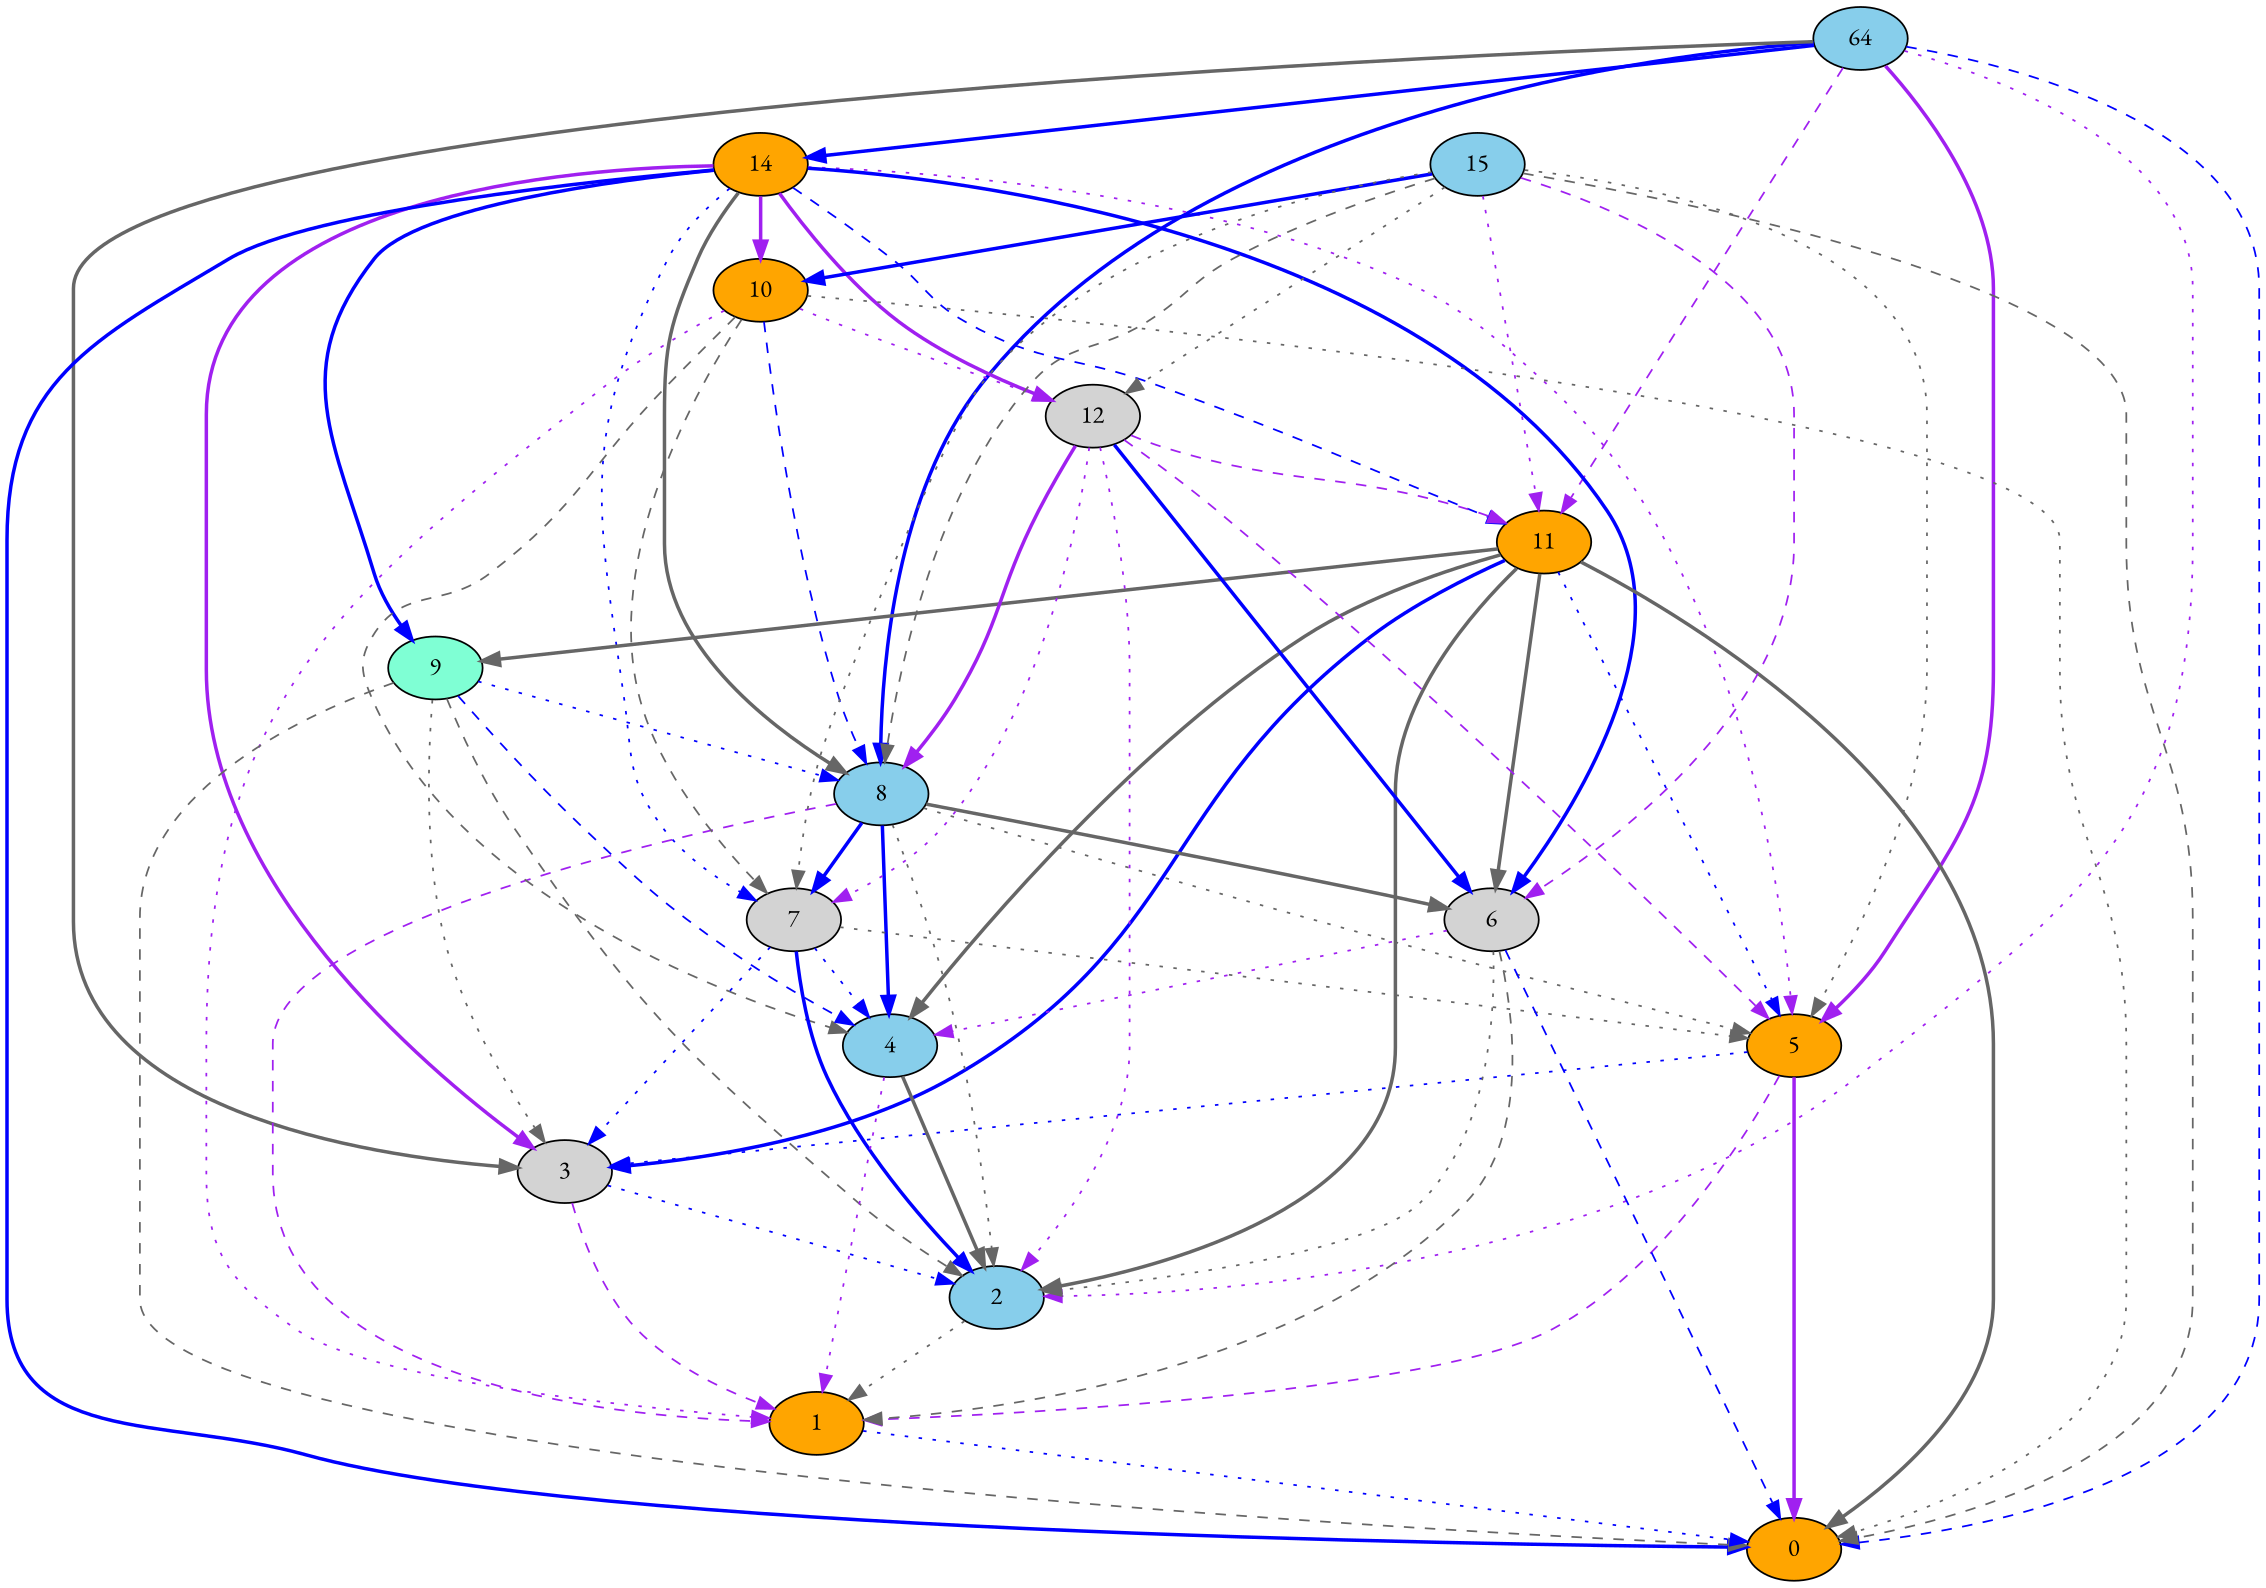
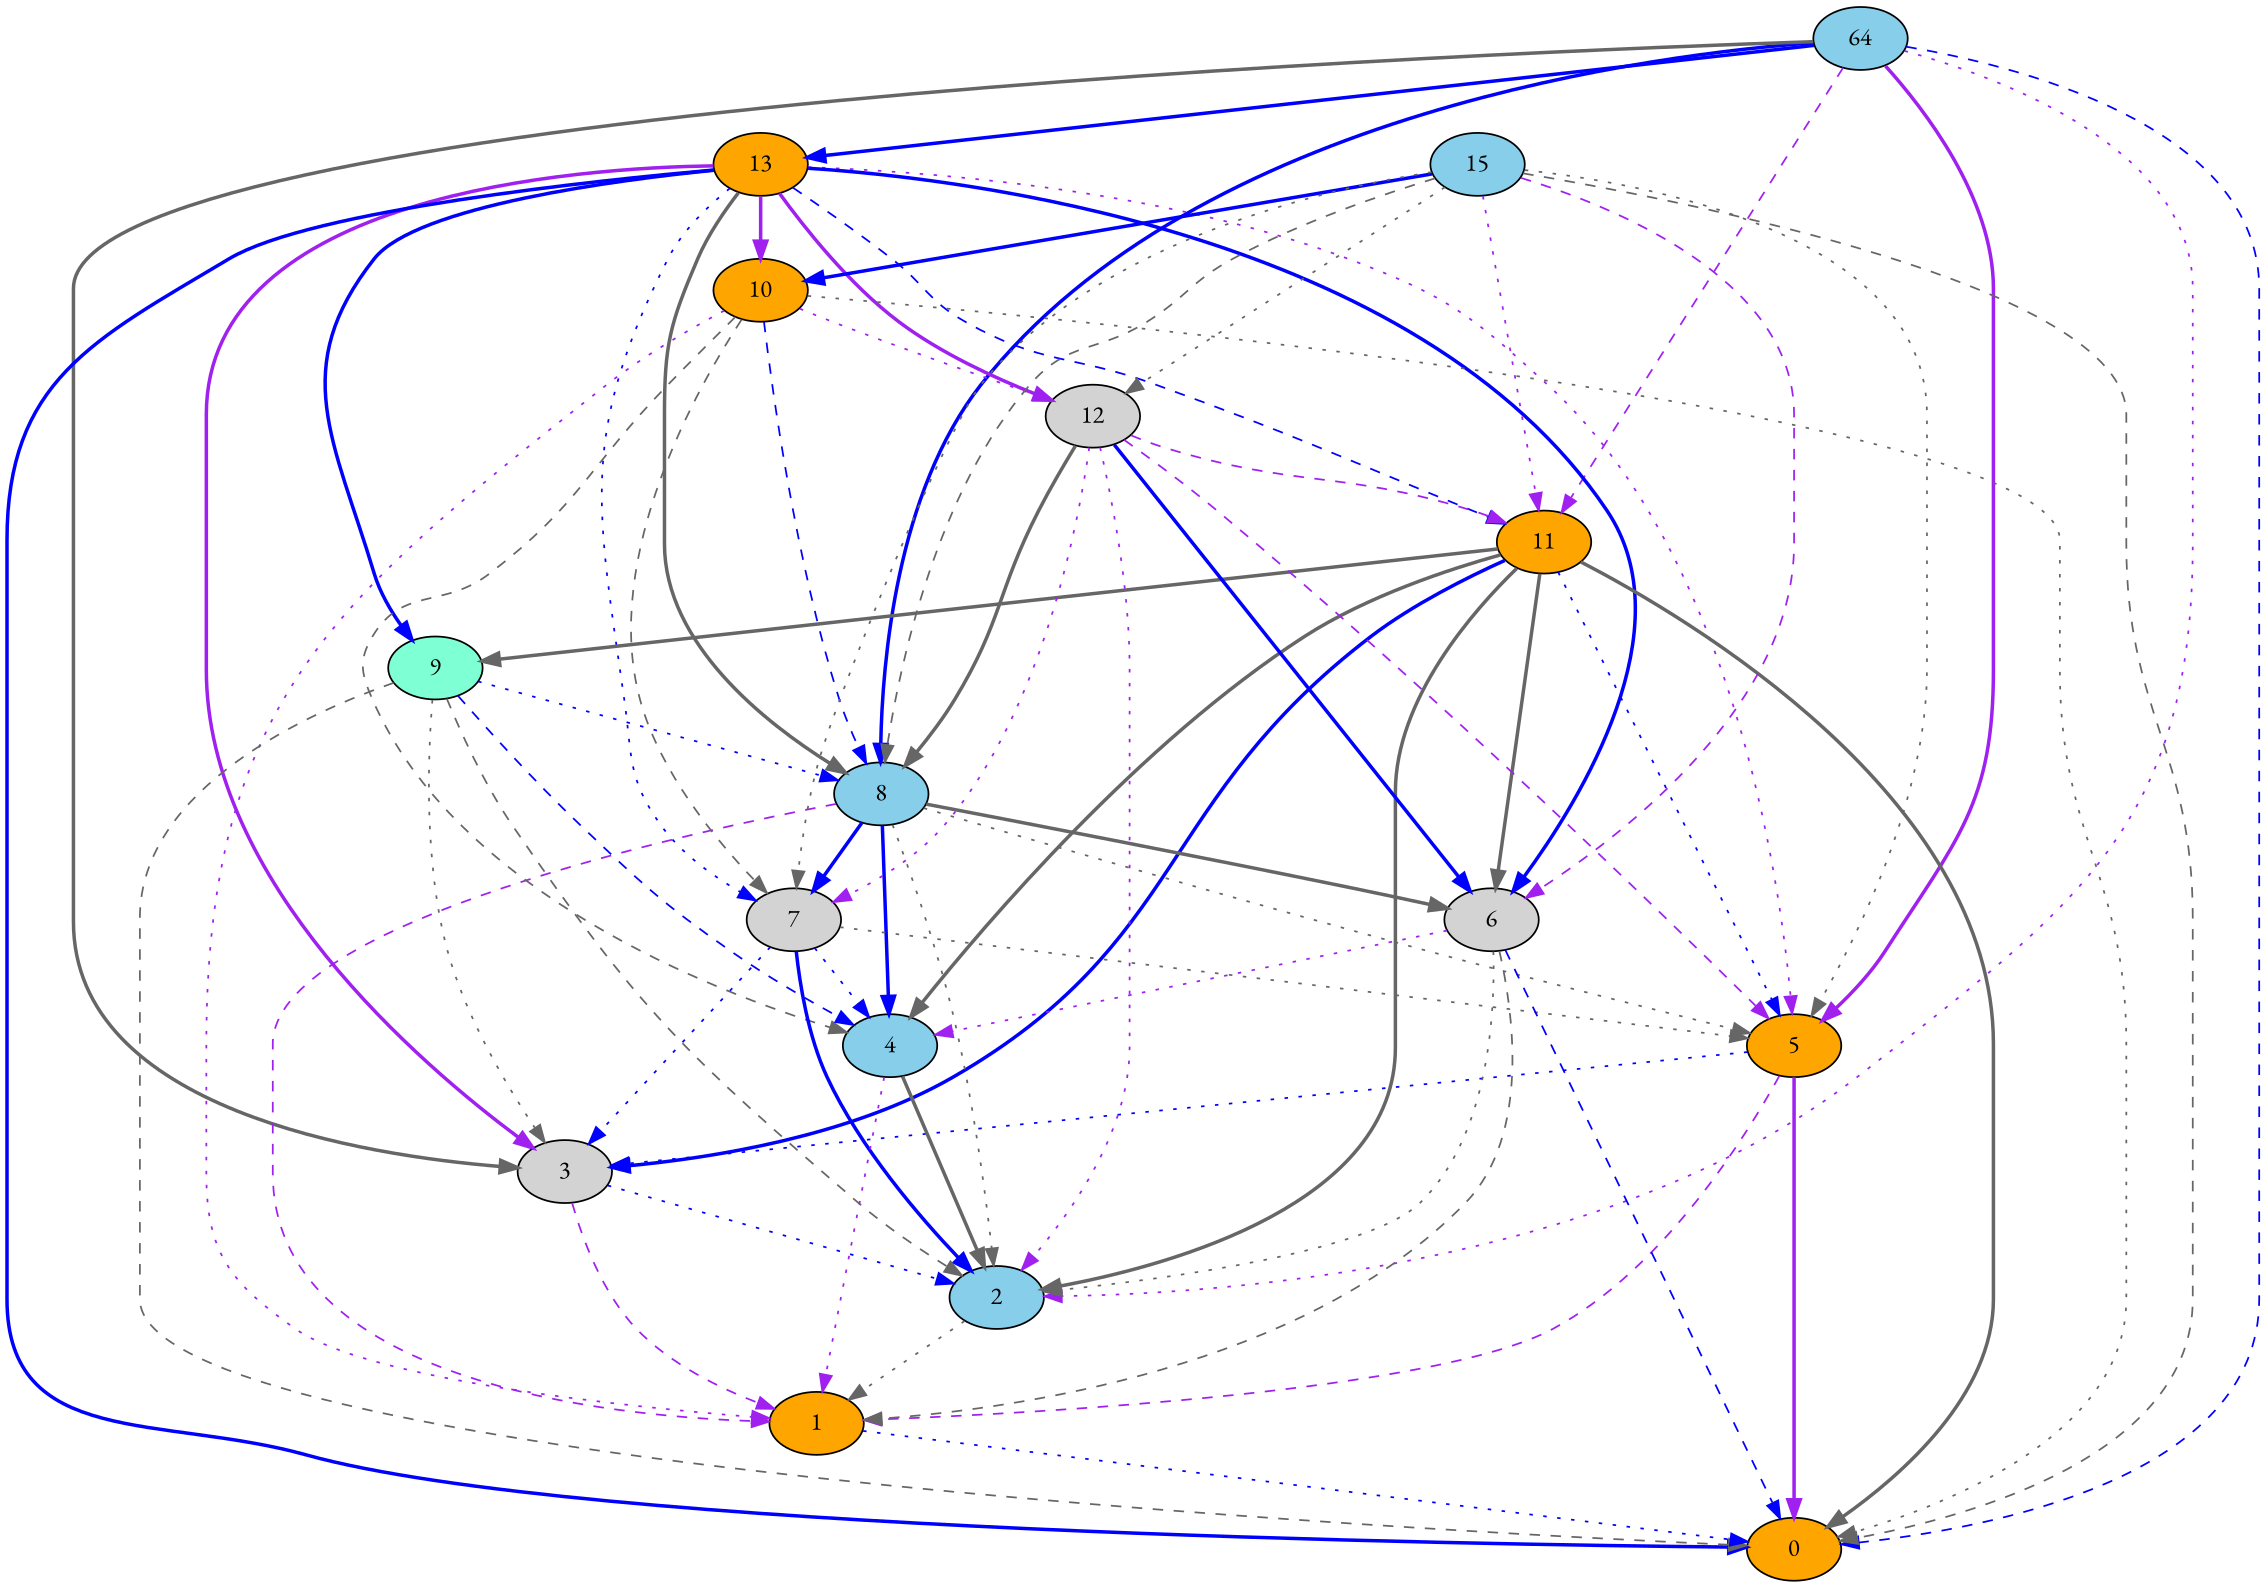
node "14": label "14" -> "13"
edge "12" -> "8": color purple -> gray40
